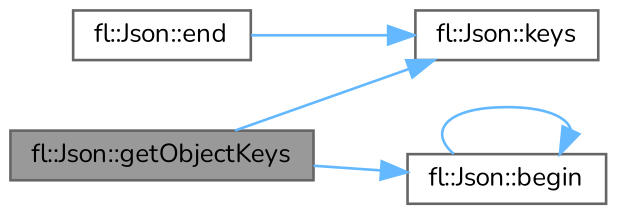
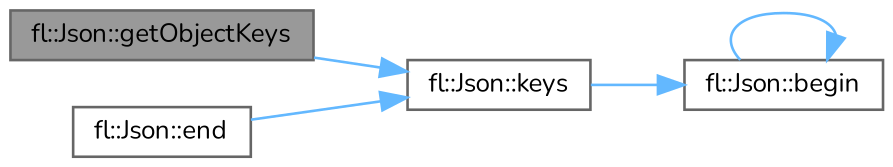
edge "fl::Json::getObjectKeys" -> "fl::Json::begin": now "fl::Json::keys" -> "fl::Json::begin"
